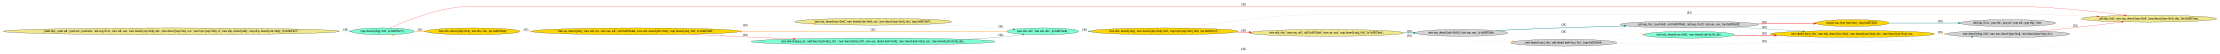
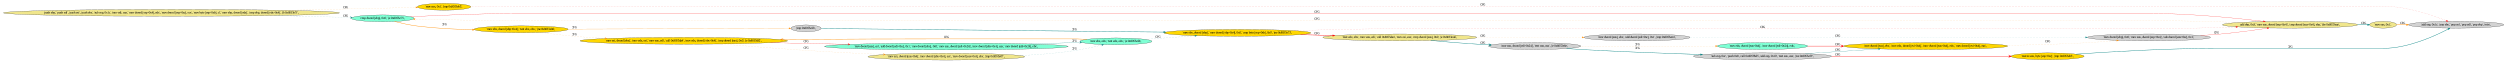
node "'mov eax, 0x1', 'jmp 0x8053eb3',": added
node "'mov eax, 0x1',": added
node "'jmp 0x8053e2b',": added
